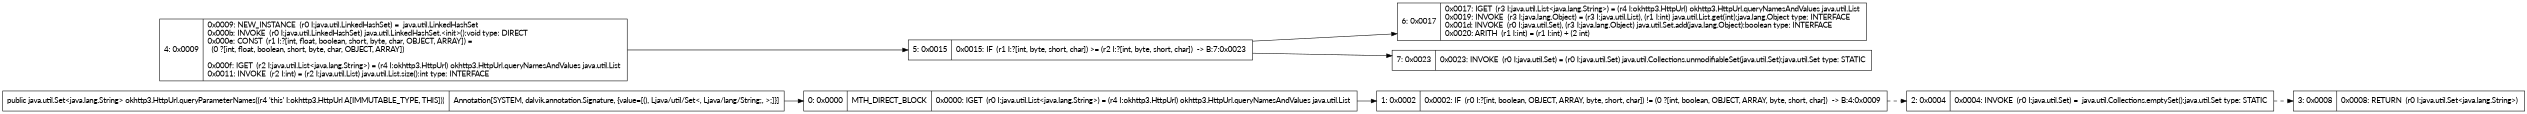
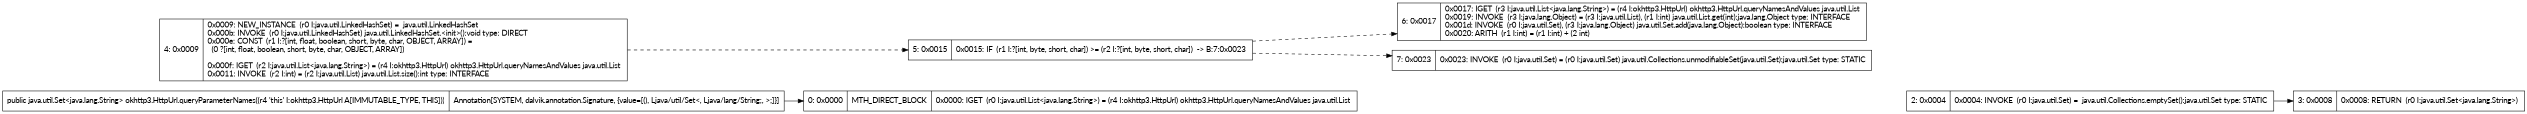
edge "5: 0x0015" -> "6: 0x0017": style solid -> dashed
edge "4: 0x0009" -> "5: 0x0015": style solid -> dashed
edge "5: 0x0015" -> "7: 0x0023": style solid -> dashed
node "1: 0x0002": removed
edge "2: 0x0004" -> "3: 0x0008": style dashed -> solid
